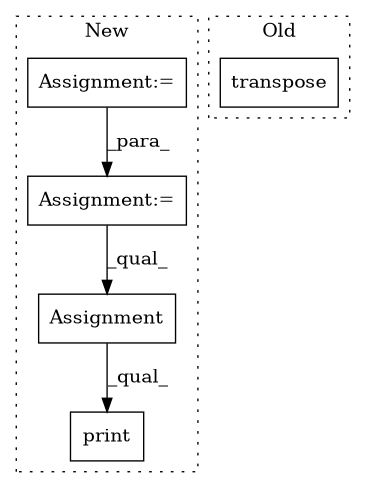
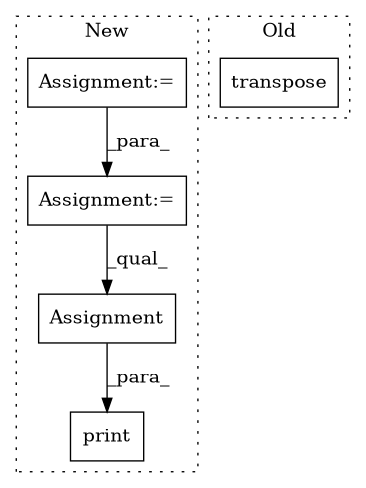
edge "Assignment" -> "print": label "_qual_" -> "_para_"
